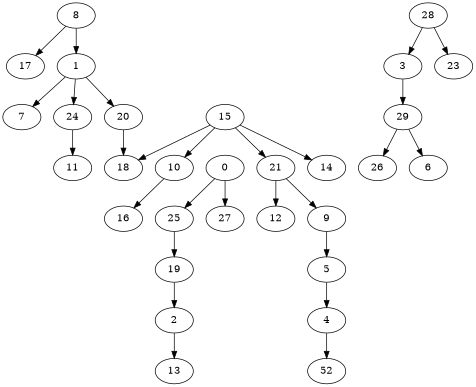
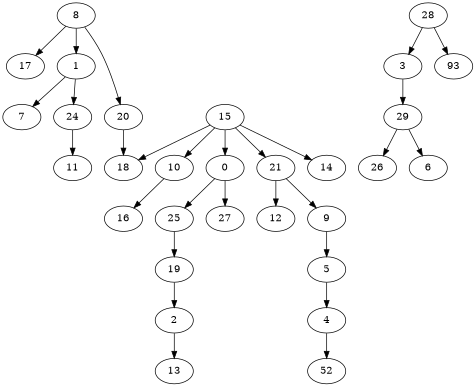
node "23": label "23" -> "93"
edge "1" -> "20": now "8" -> "20"
edge "15" -> "0": added
